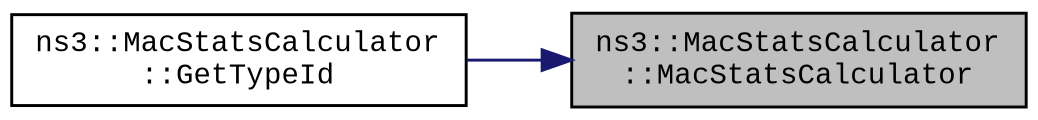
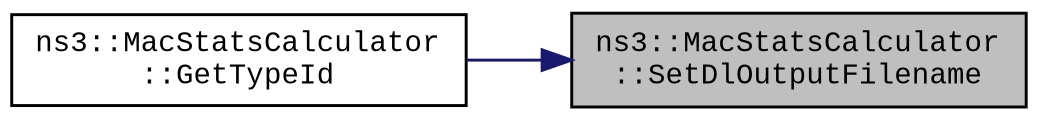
node "ns3::MacStatsCalculator ::MacStatsCalculator": label "ns3::MacStatsCalculator ::MacStatsCalculator" -> "ns3::MacStatsCalculator ::SetDlOutputFilename"
